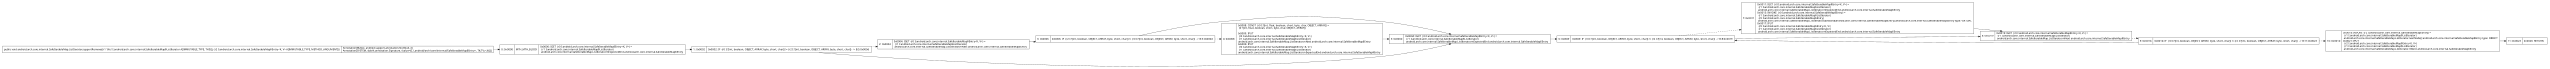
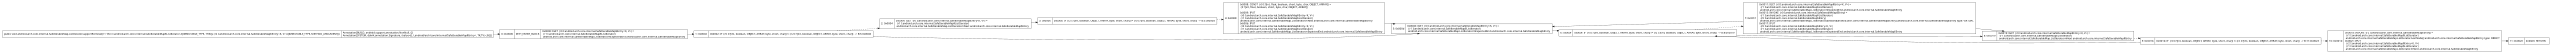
edge "3: 0x0006" -> "5: 0x000d": now "7: 0x0011" -> "5: 0x000d"
node "0: 0x0000": text "MTH_MTH_BLOCK" -> "MTH_ENTER_BLOCK"
